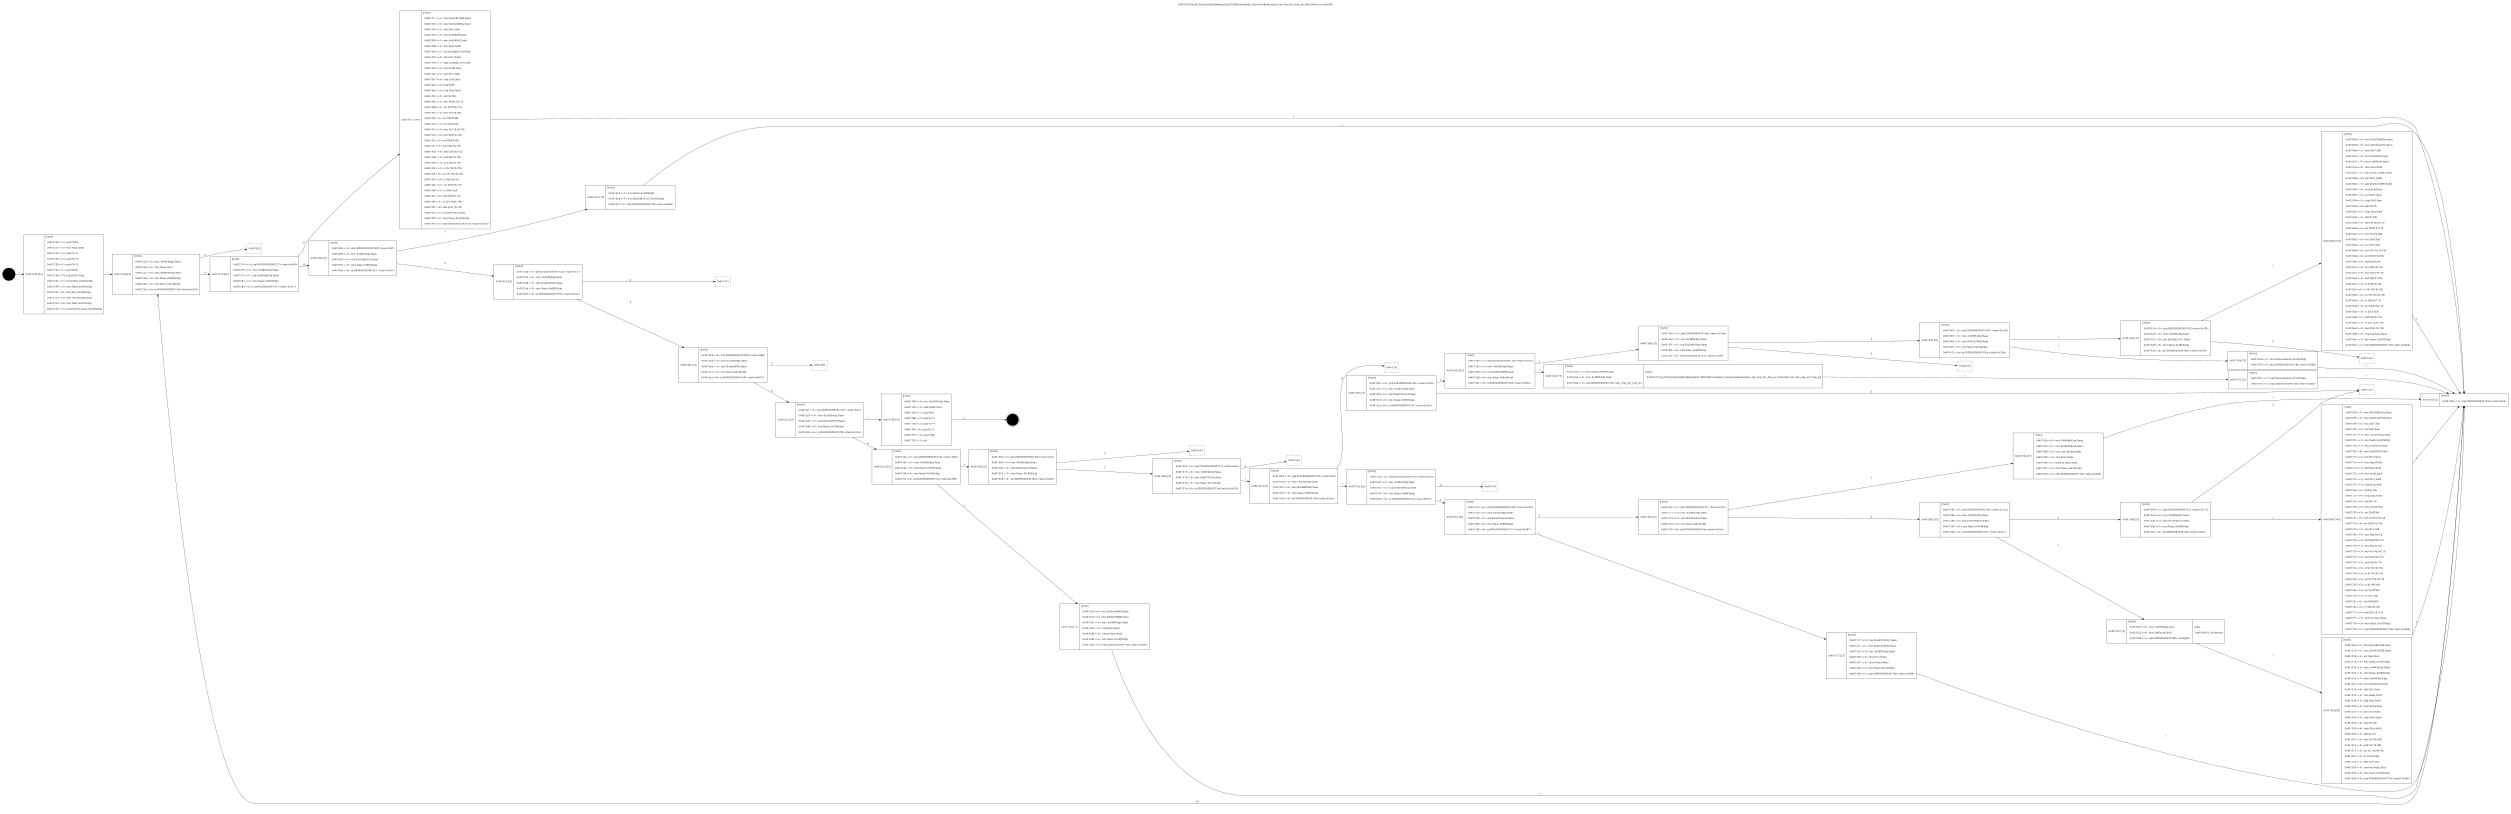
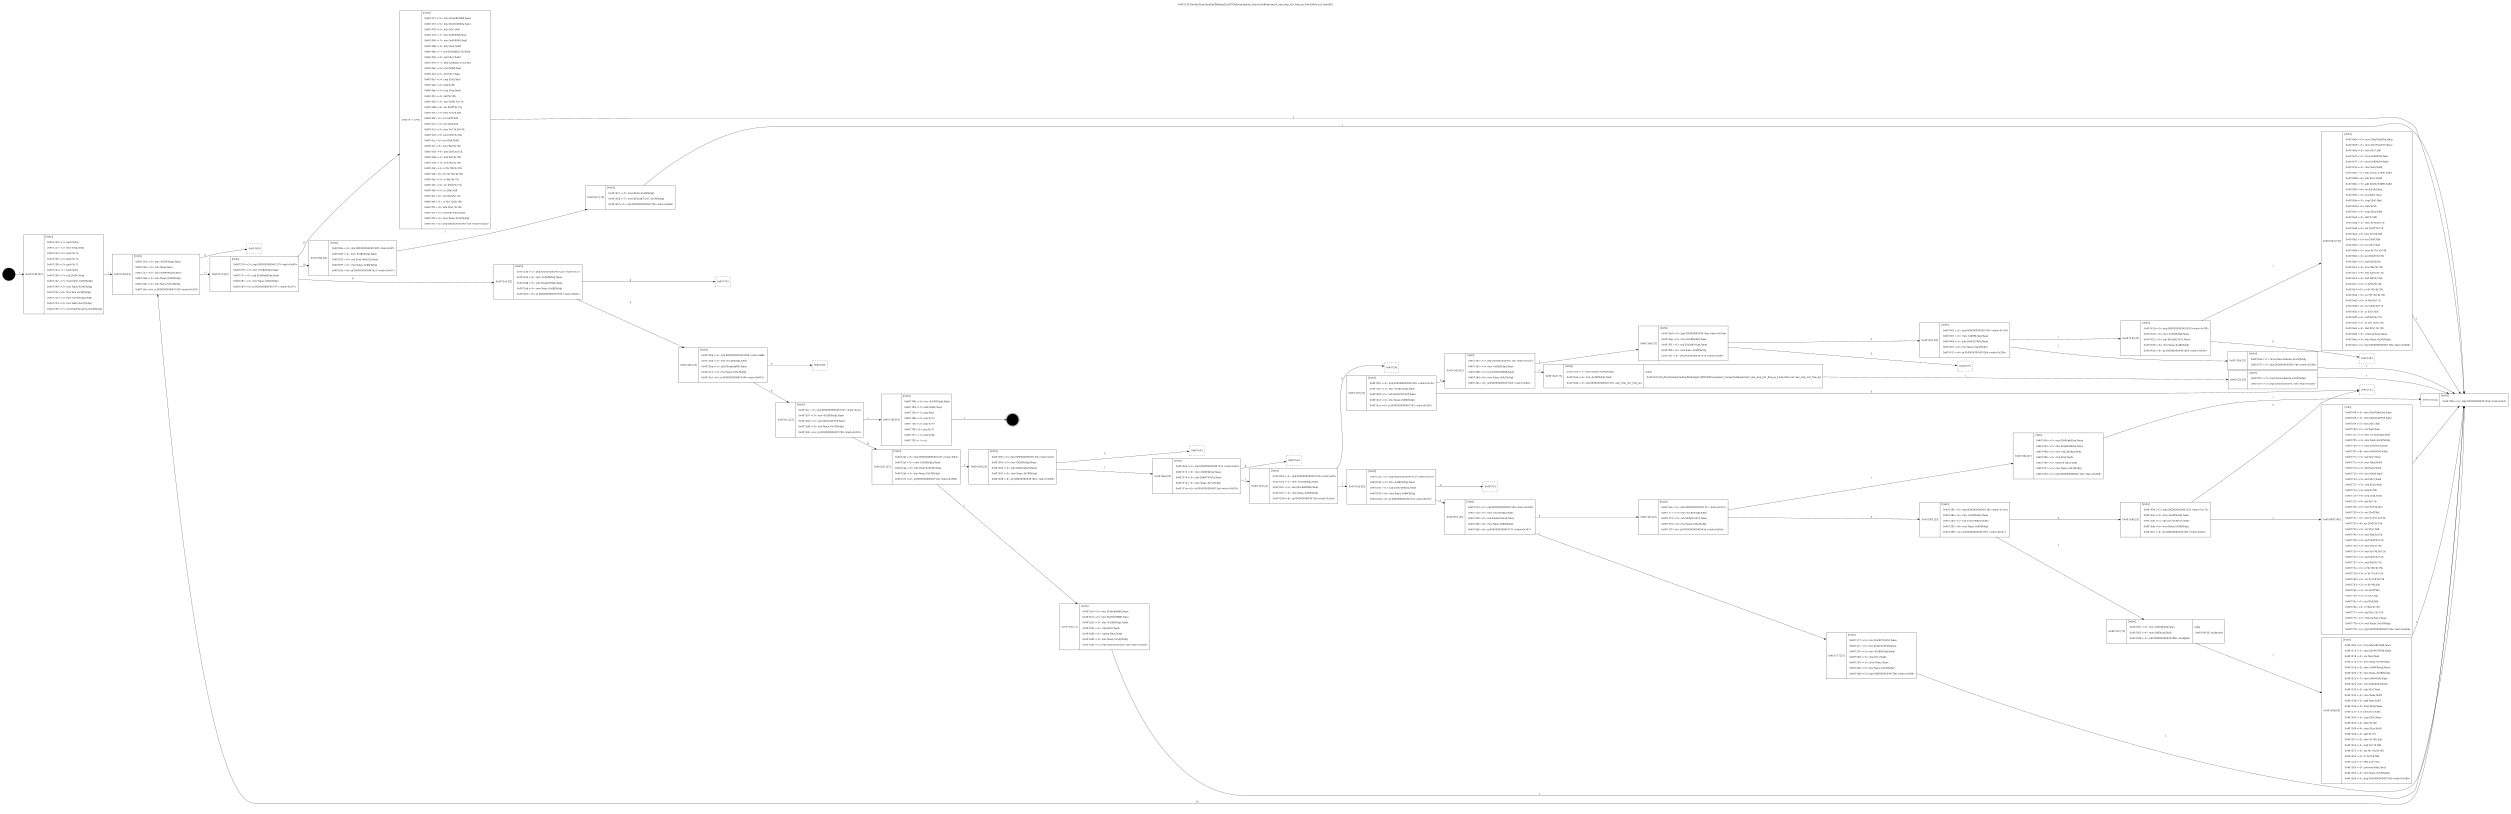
edge "0x40128a [22]" -> "0x4012a0 [22]": now "0x401274 [22]" -> "0x4012a0 [22]"
